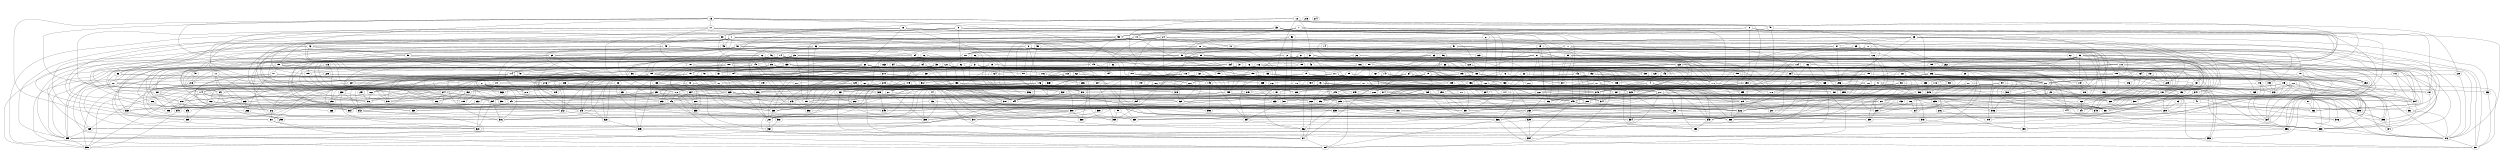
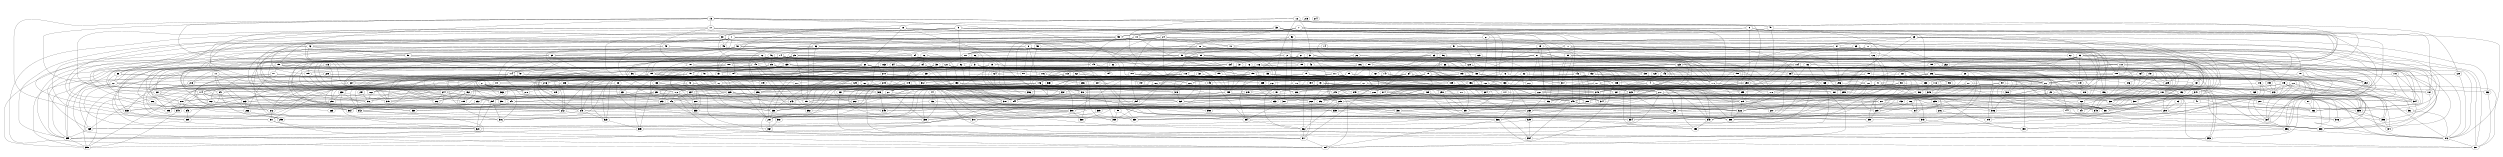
node "48": removed
node "287": added
